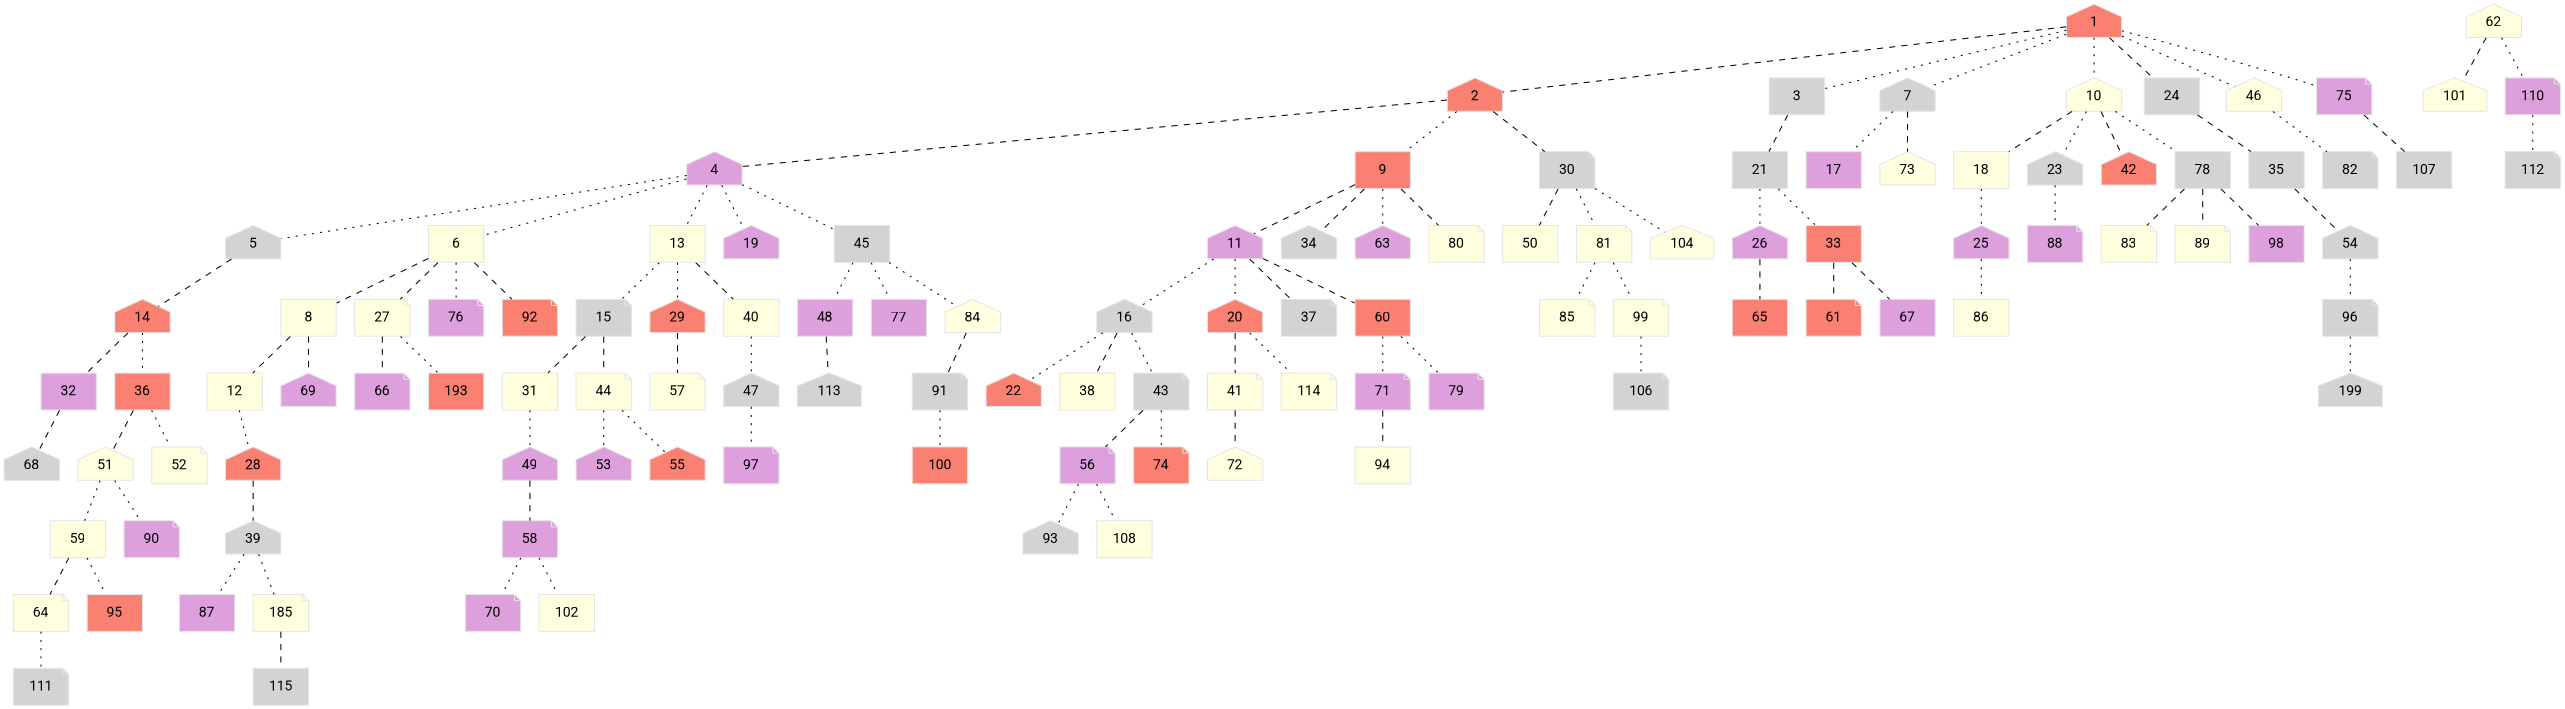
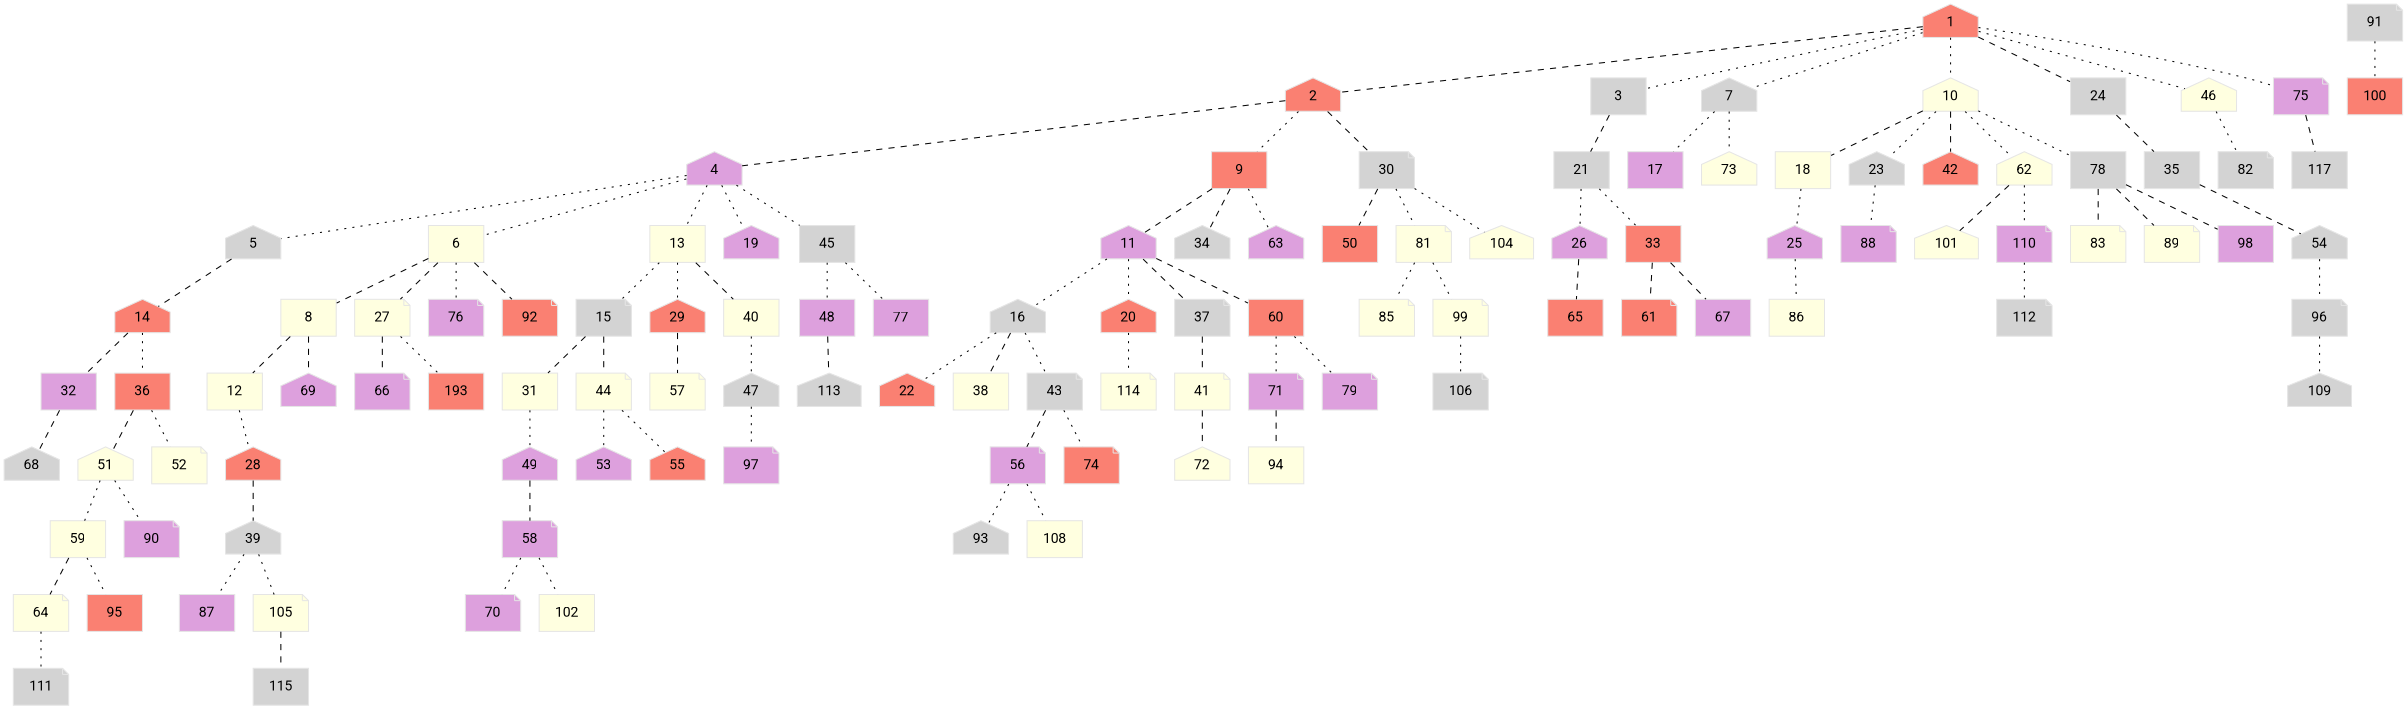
edge "7" -- "73": style dashed -> dotted
edge "10" -- "62": added
node "107": label "107" -> "117"
node "80": removed
node "50": fillcolor lightyellow -> salmon
node "84": removed
edge "20" -- "41": now "37" -- "41"
node "199": label "199" -> "109"
node "185": label "185" -> "105"
